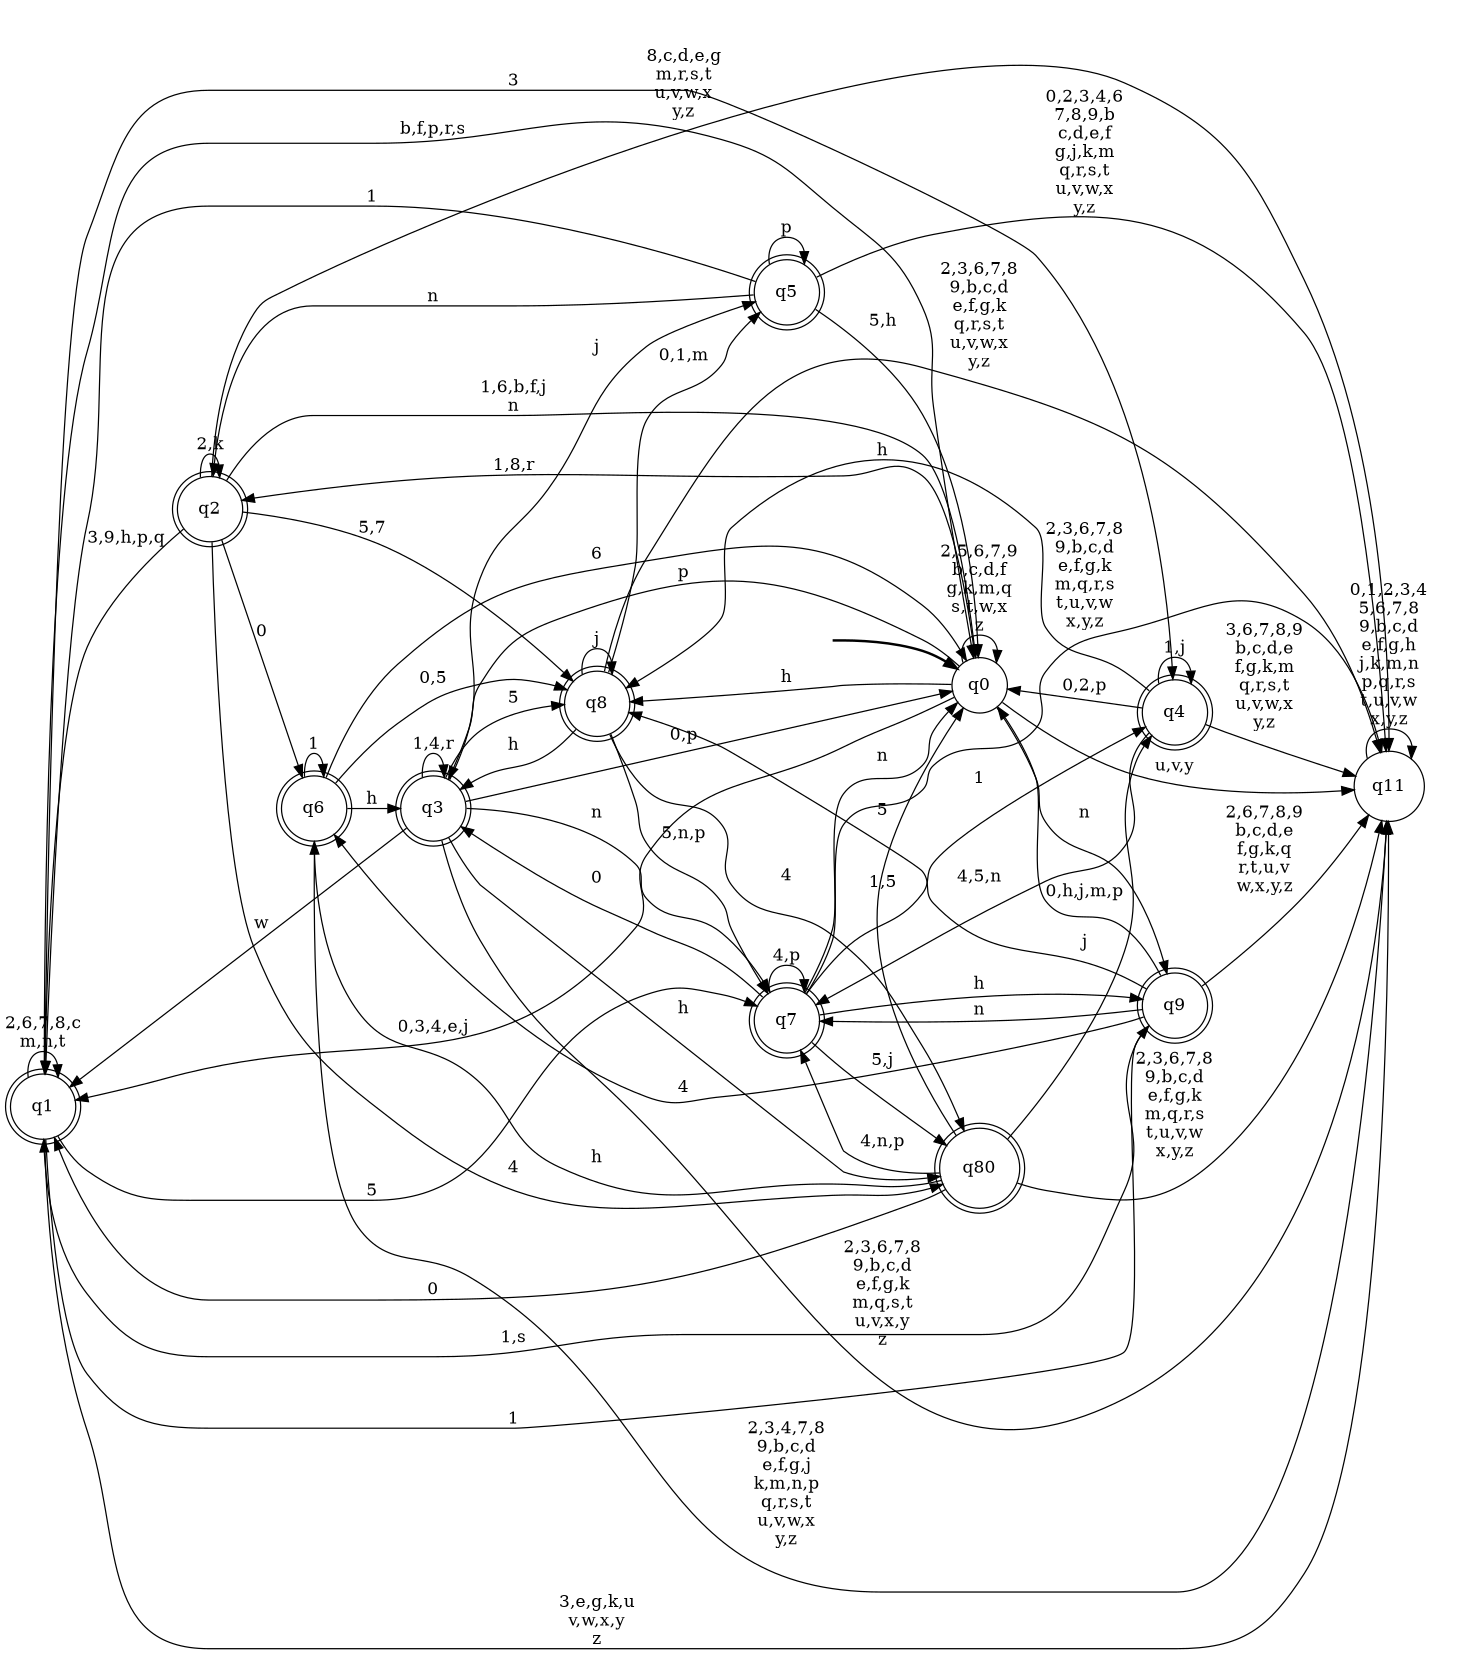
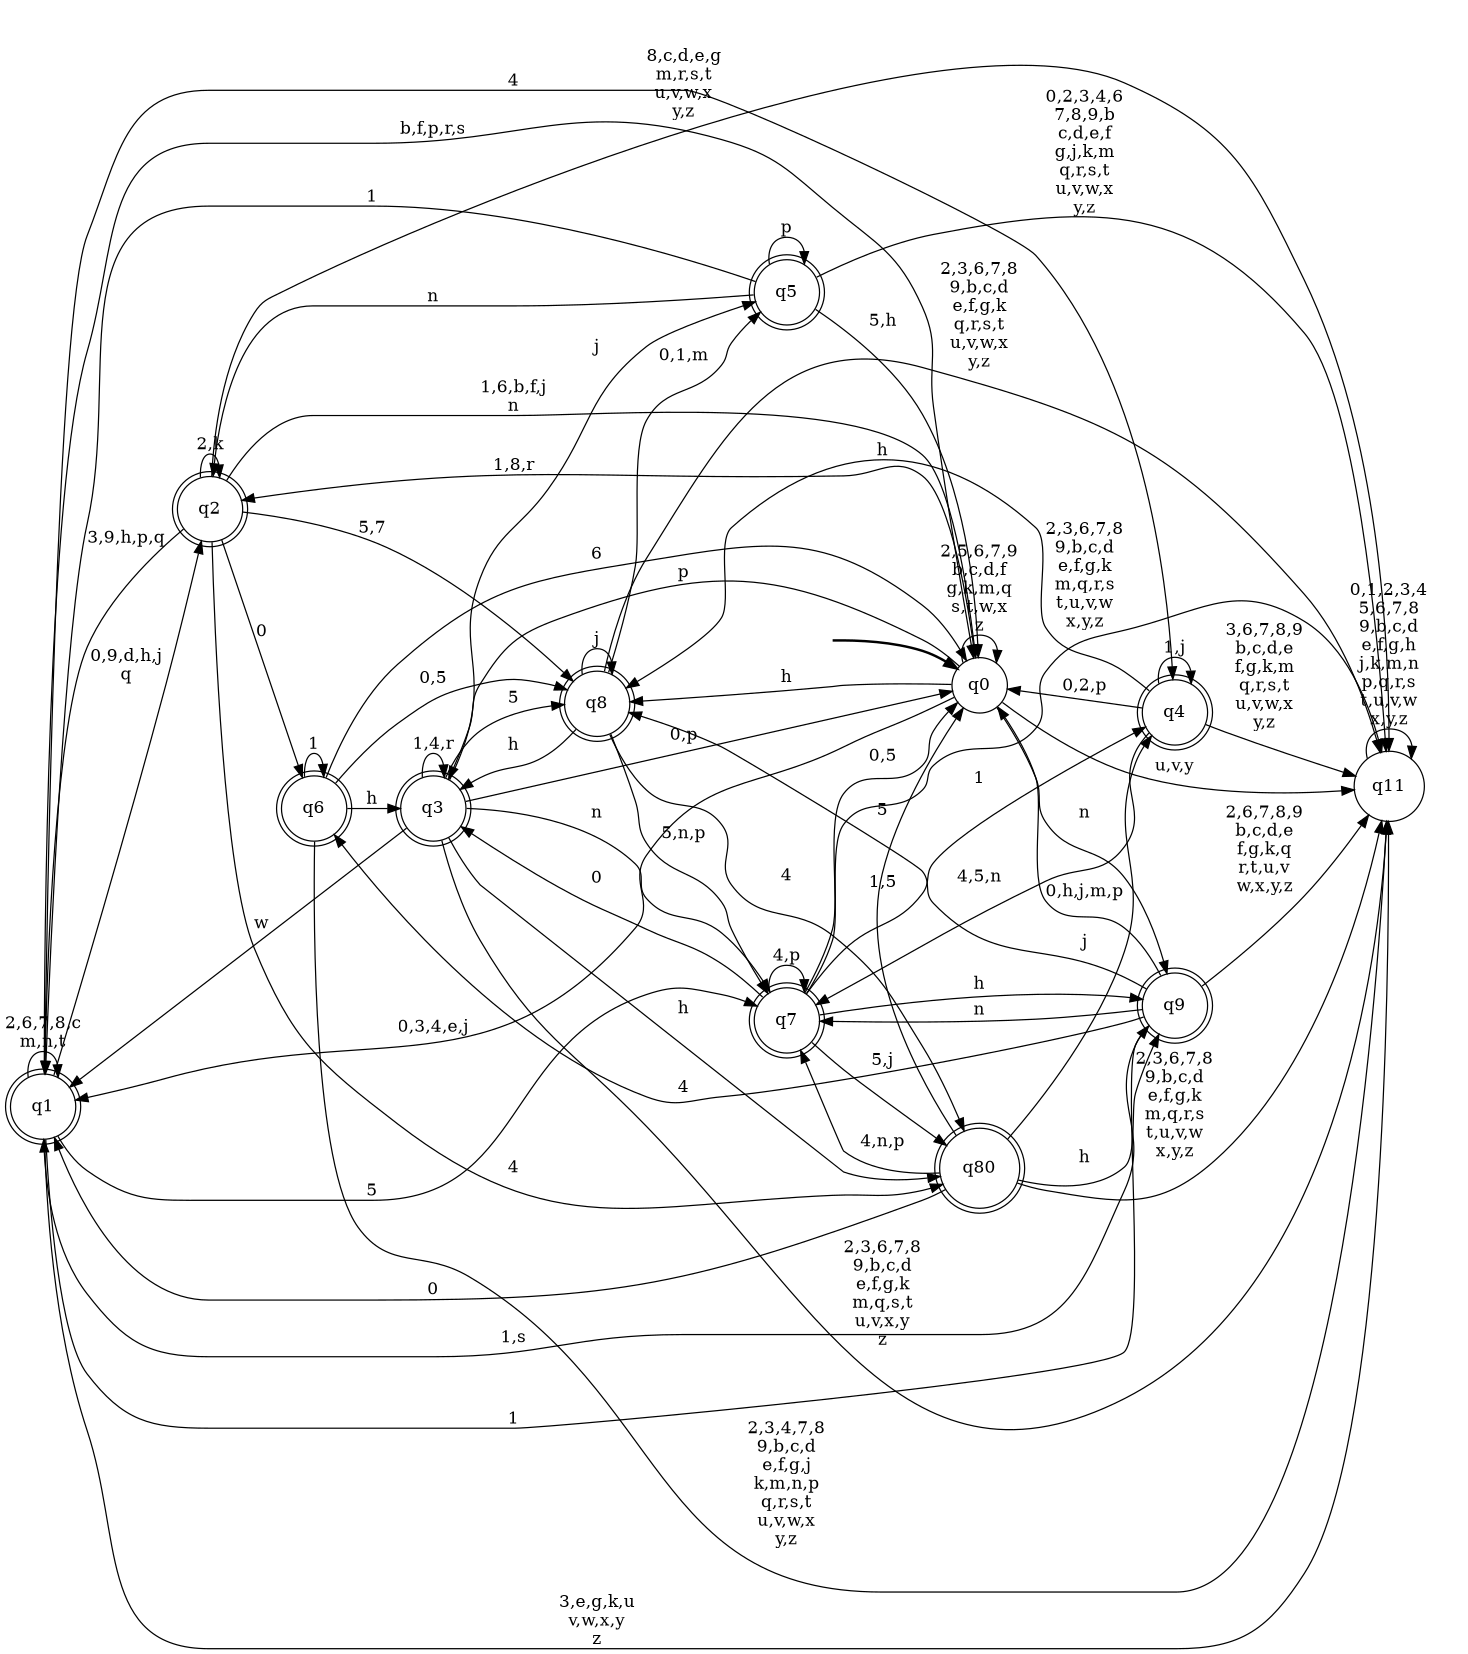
edge "q1" -> "q4": label "3" -> "4"
edge "q7" -> "q0": label "n" -> "0,5"
edge "q1" -> "q2": added, label "0,9,d,h,j q"
edge "q80" -> "q6": now "q80" -> "q9"
